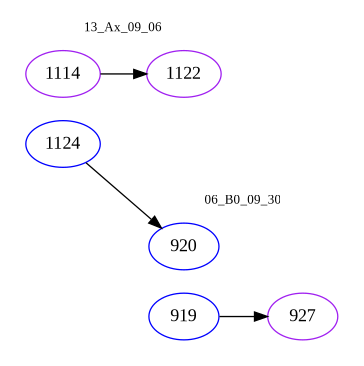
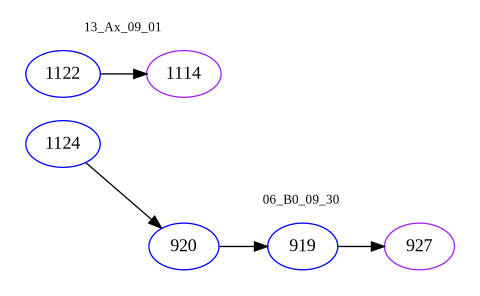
cluster "13_Ax_09_06": label "13_Ax_09_06" -> "13_Ax_09_01"
edge "1114" -> "1122": reversed
node "1122": color purple -> blue
edge "920" -> "919": added
